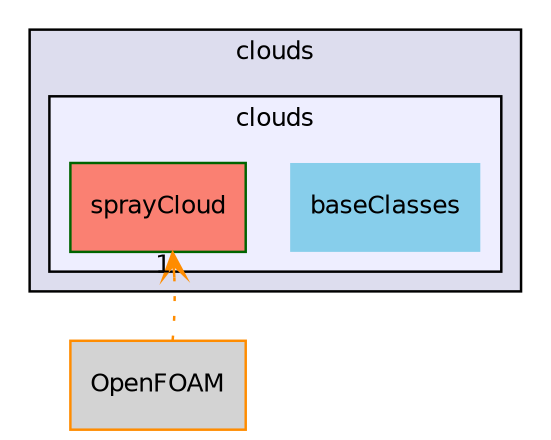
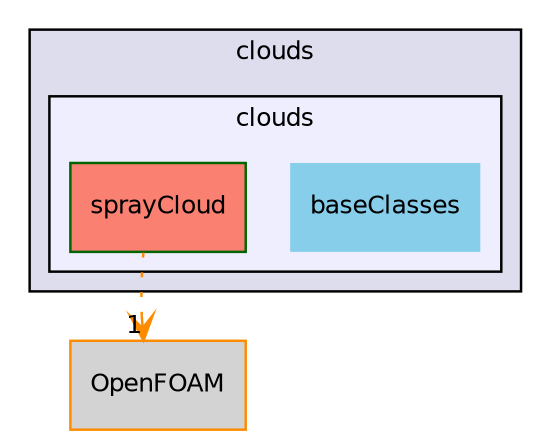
edge "OpenFOAM" -> "sprayCloud": reversed
